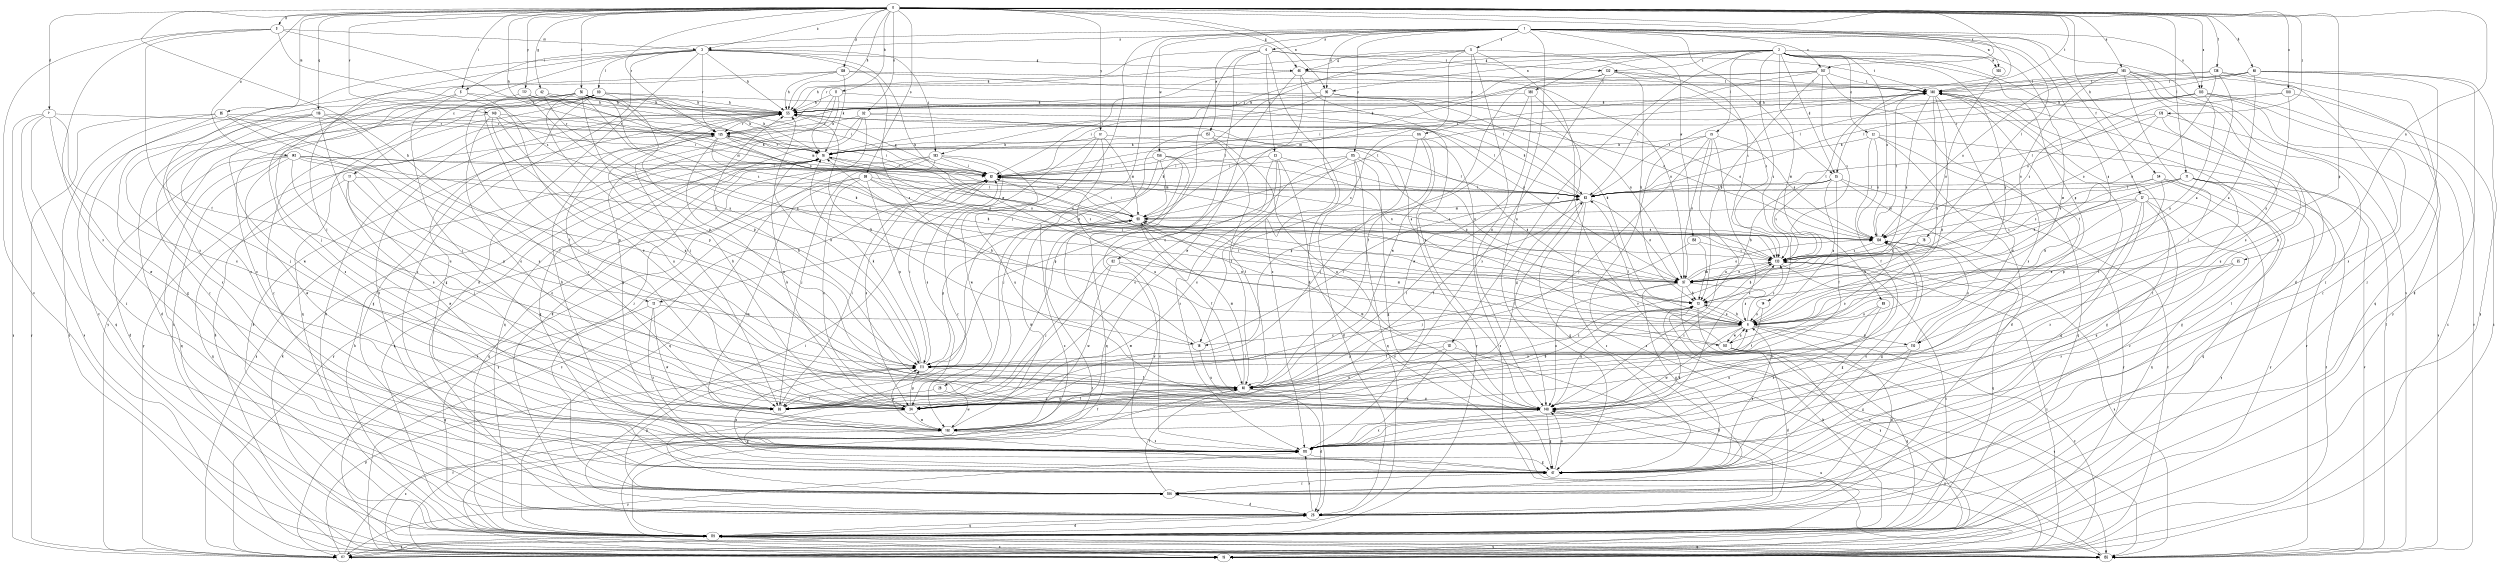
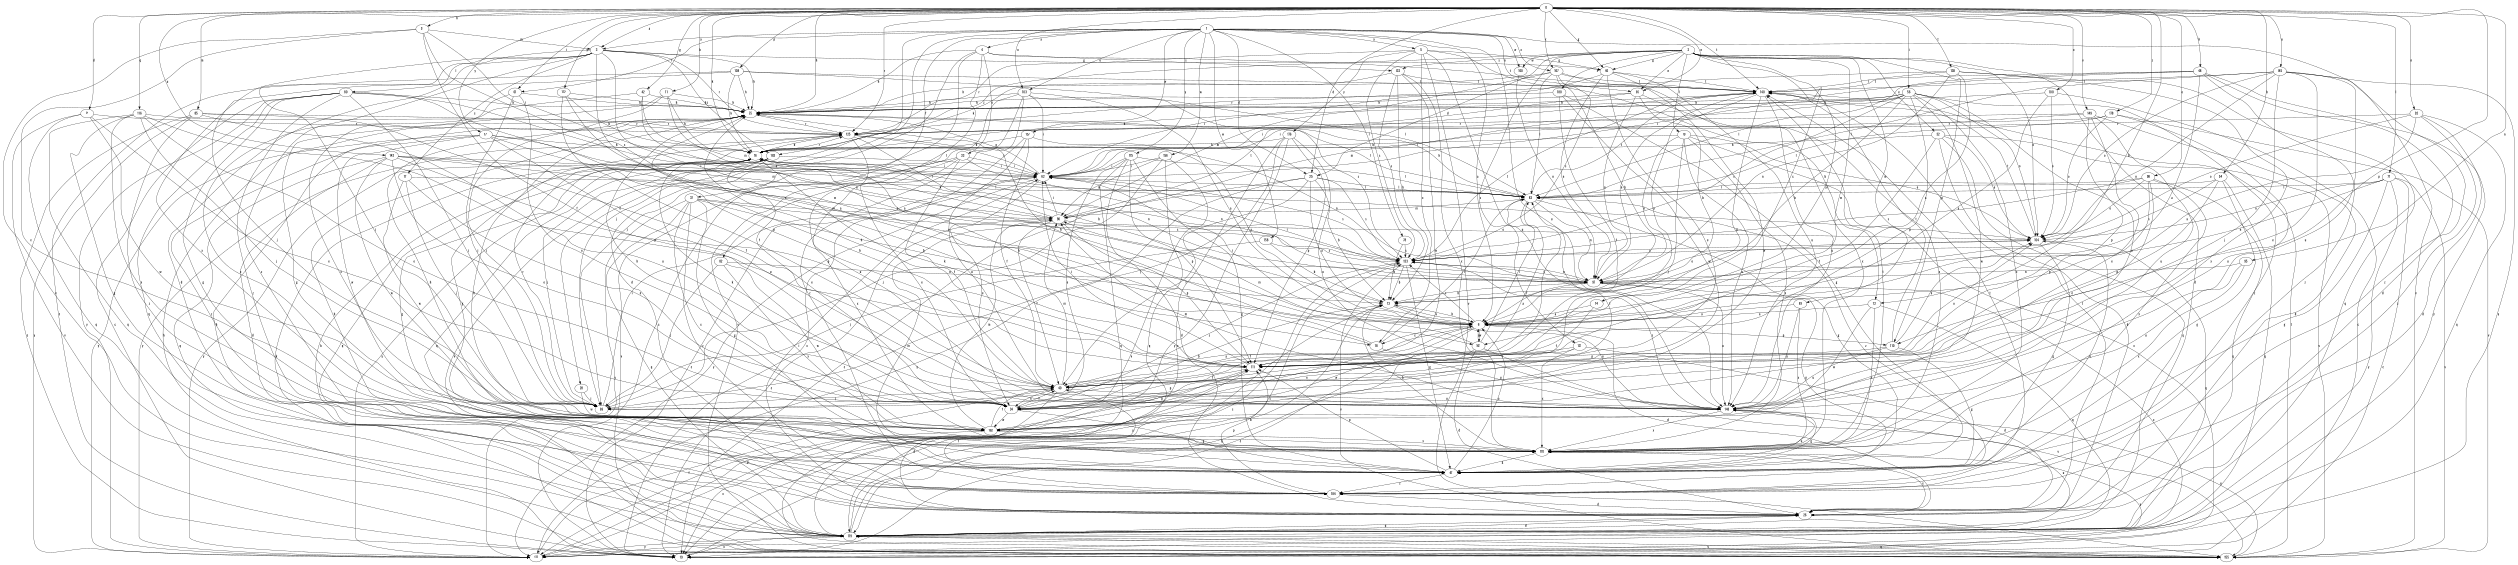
edge "156" -> "97": removed, label "n"
edge "183" -> "148": now "176" -> "148"
edge "17" -> "119": now "116" -> "119"
edge "21" -> "177": now "171" -> "177"
